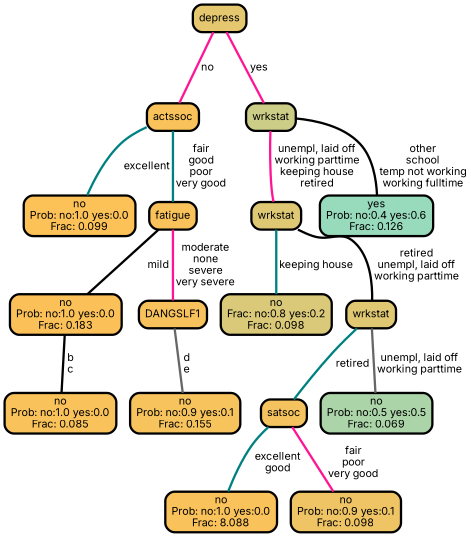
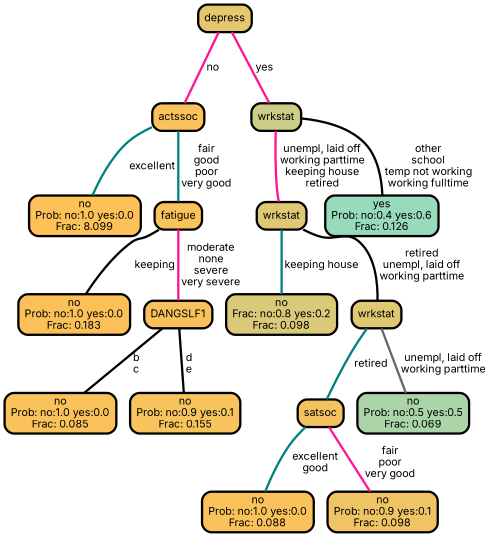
node "no Prob: no:1.0 yes:0.0 Frac: 0.099": label "no Prob: no:1.0 yes:0.0 Frac: 0.099" -> "no Prob: no:1.0 yes:0.0 Frac: 8.099"
edge "fatigue" -- "no Prob: no:1.0 yes:0.0 Frac: 0.183": label " mild" -> " keeping"
edge "DANGSLF1" -- "no Prob: no:0.9 yes:0.1 Frac: 0.155": color gray40 -> black
edge "no Prob: no:1.0 yes:0.0 Frac: 0.183" -- "no Prob: no:1.0 yes:0.0 Frac: 0.085": now "DANGSLF1" -- "no Prob: no:1.0 yes:0.0 Frac: 0.085"
node "no Prob: no:1.0 yes:0.0 Frac: 8.088": label "no Prob: no:1.0 yes:0.0 Frac: 8.088" -> "no Prob: no:1.0 yes:0.0 Frac: 0.088"
